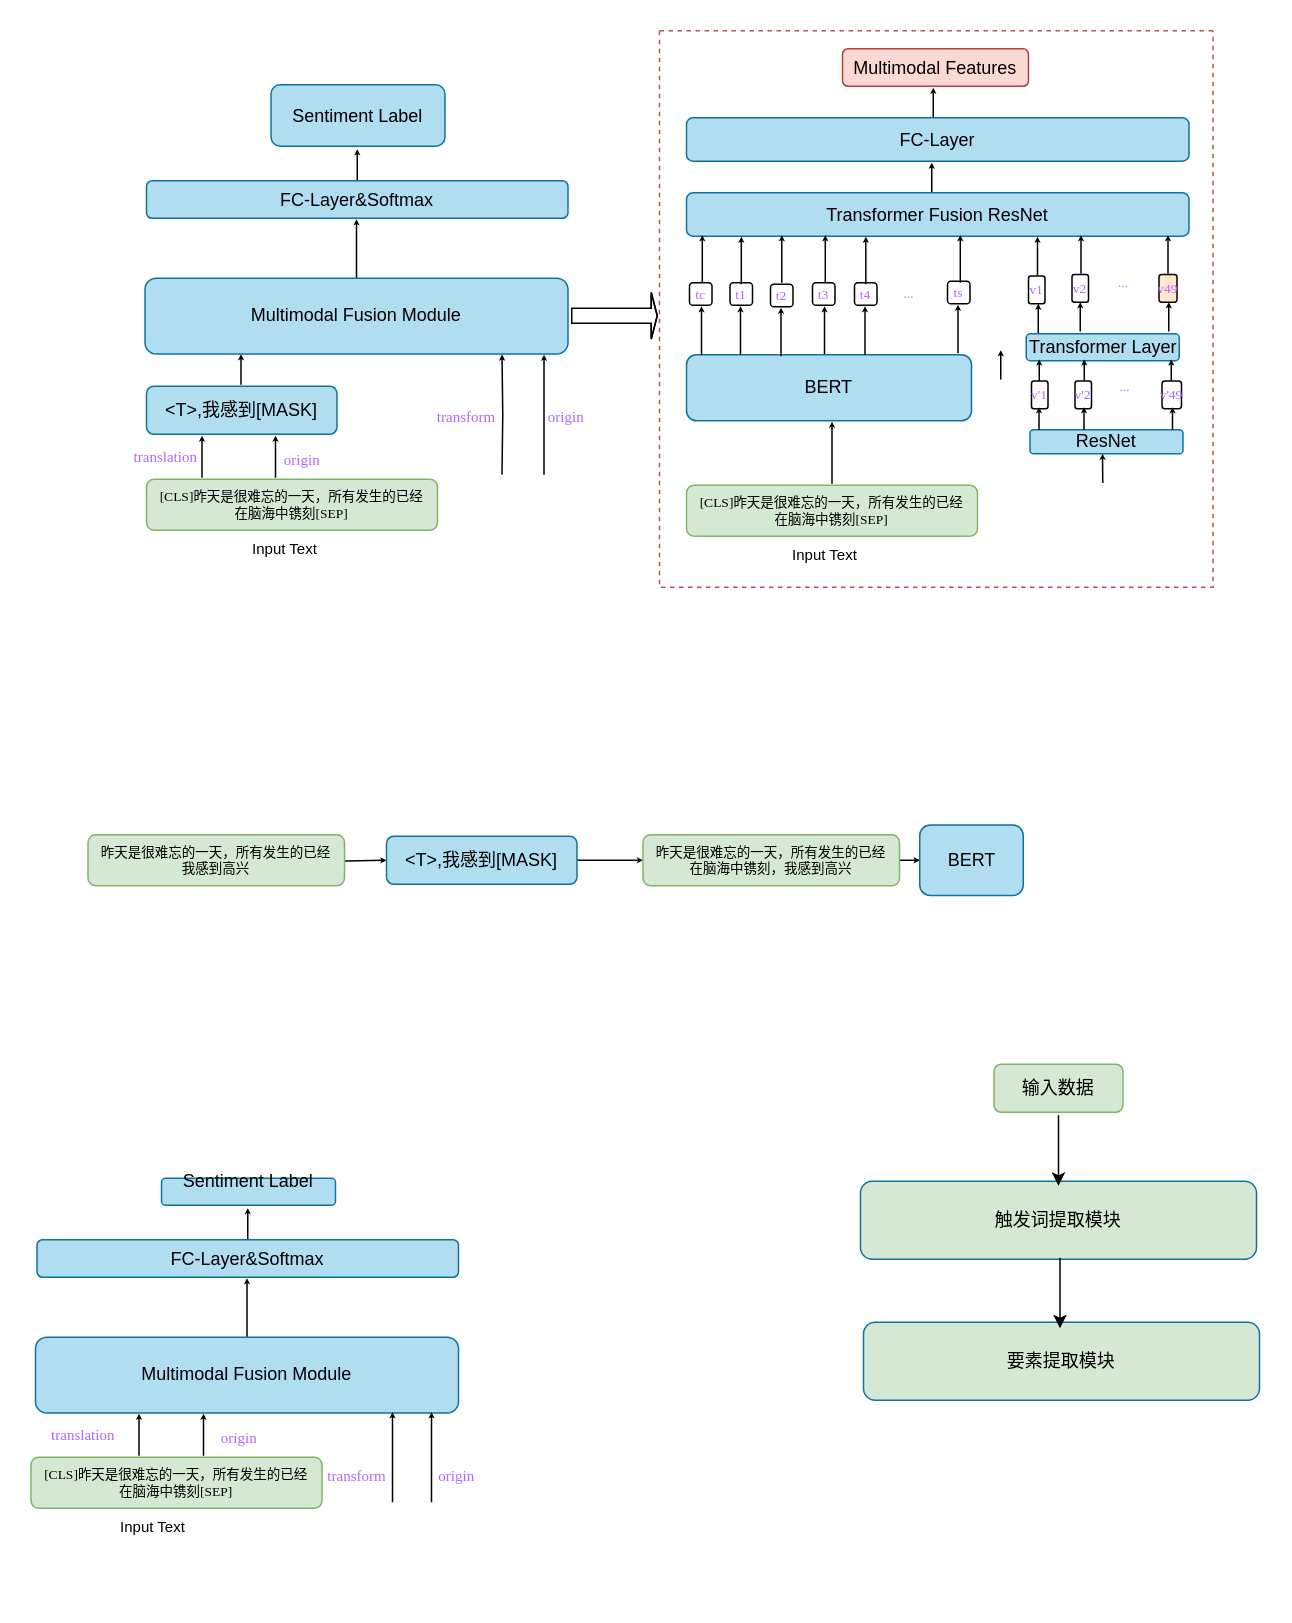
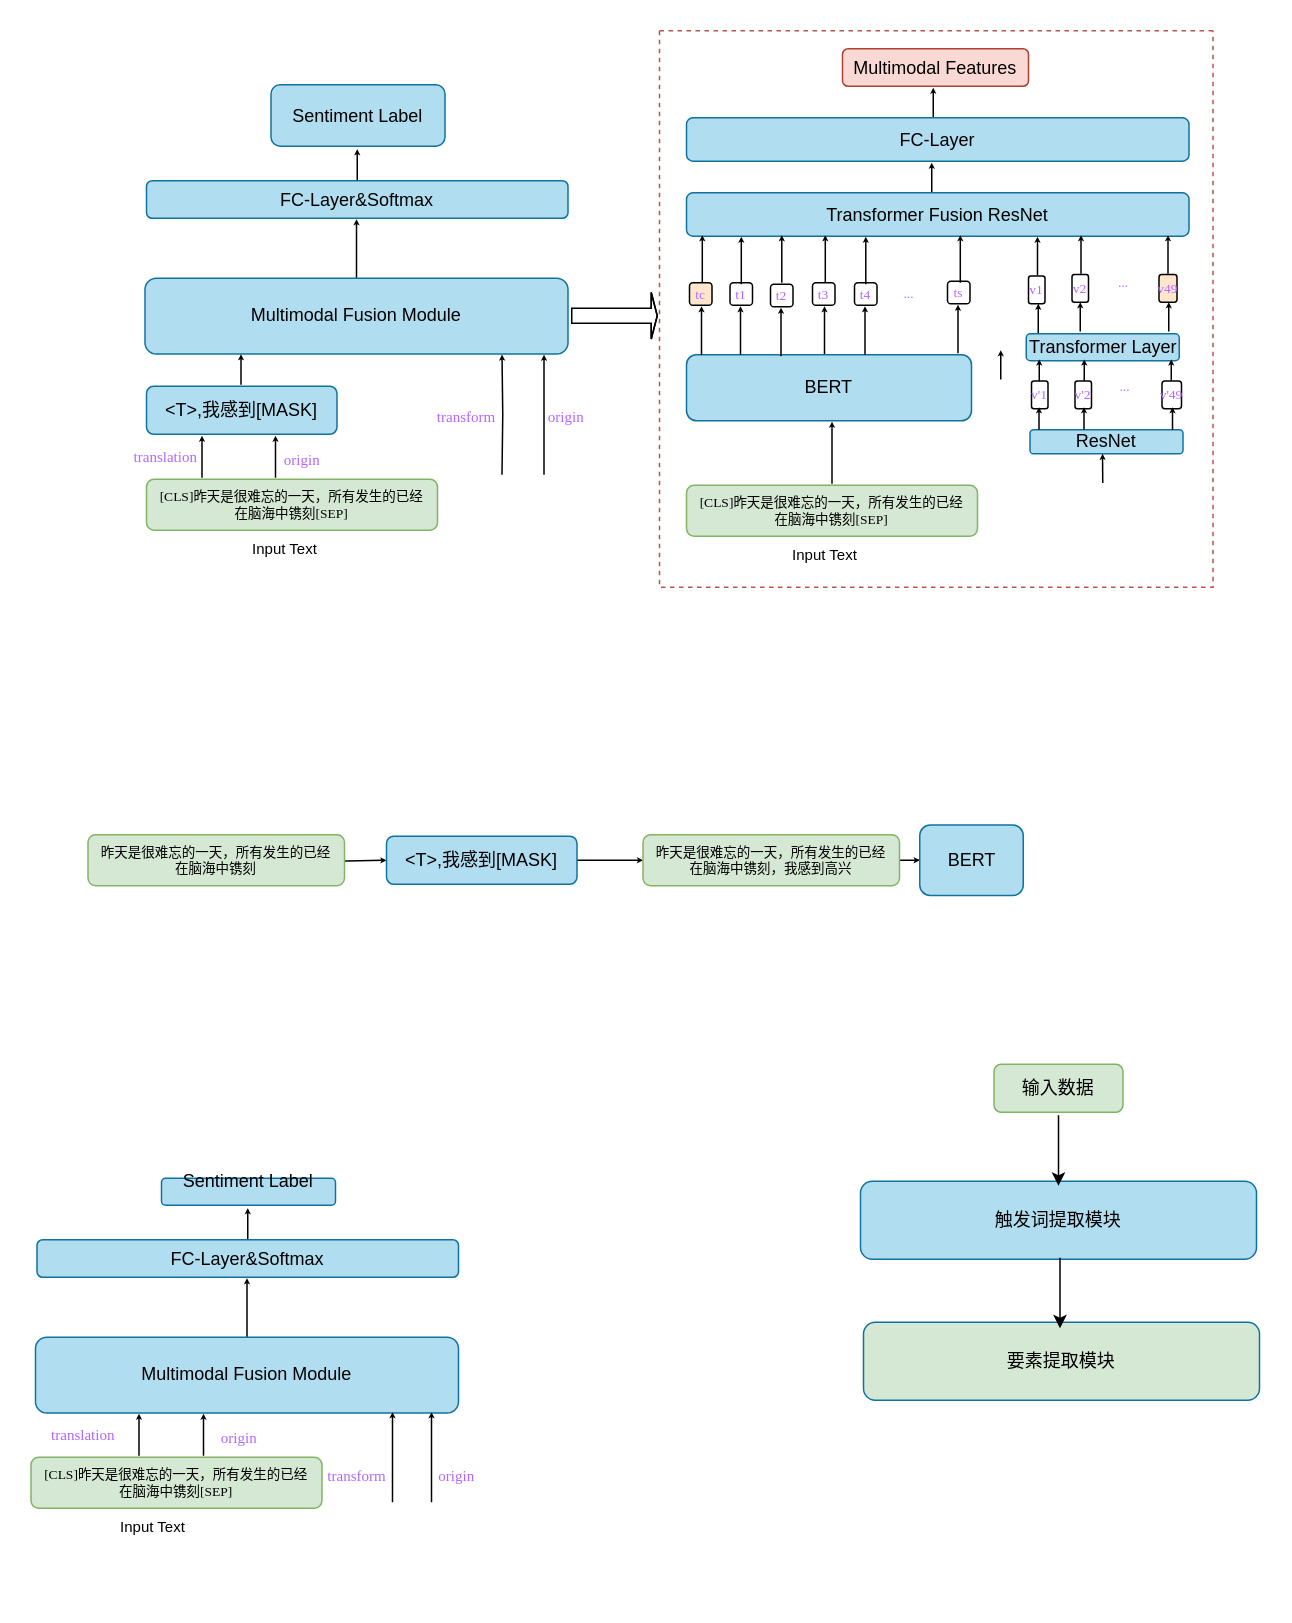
node "tc": fillcolor #ffffff -> #ffe6cc
node "昨天是很难忘的一天，所有发生的已经 我感到高兴": label "昨天是很难忘的一天，所有发生的已经 我感到高兴" -> "昨天是很难忘的一天，所有发生的已经 在脑海中镌刻"
node "触发词提取模块": fillcolor #d5e8d4 -> #b1ddf0
